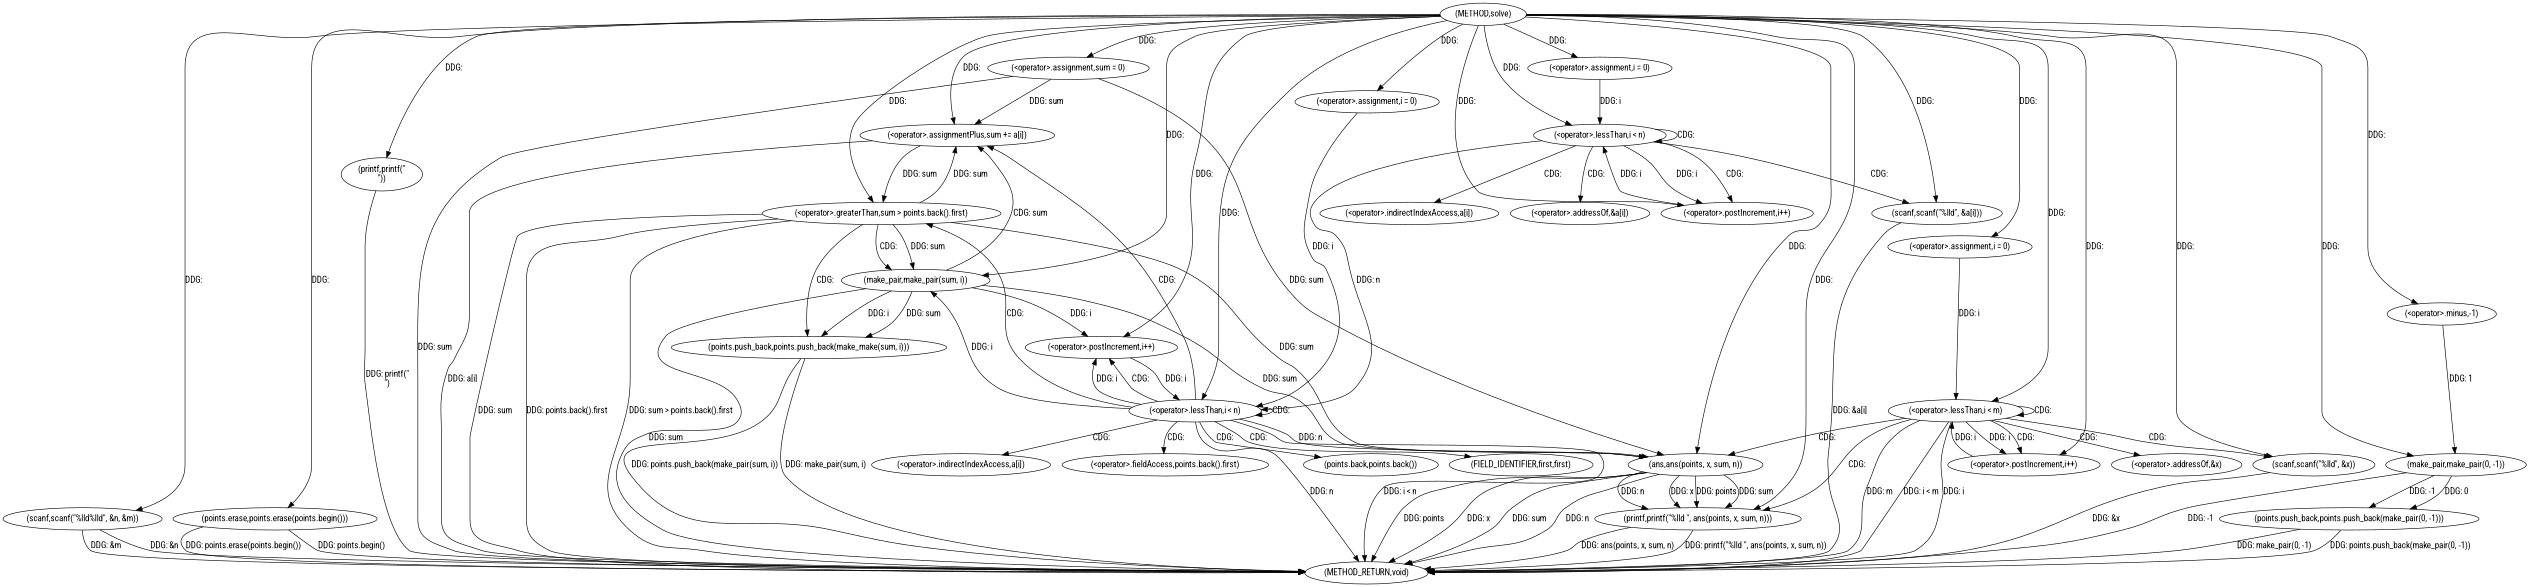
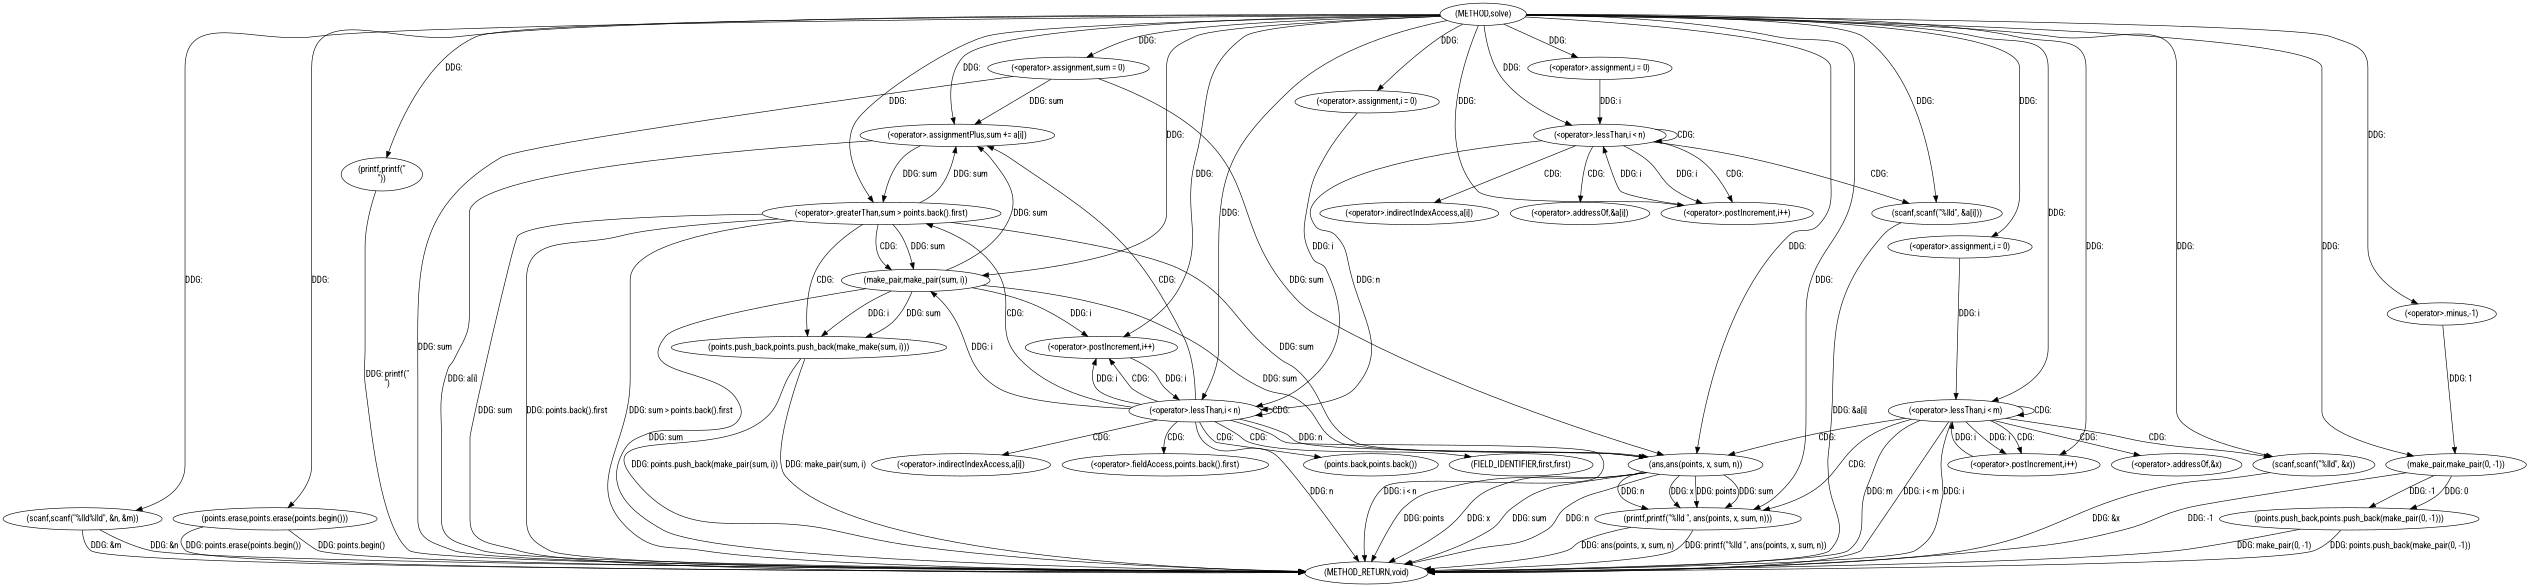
edge "(make_pair,make_pair(sum, i))" -> "(<operator>.assignmentPlus,sum += a[i])": label "CDG: sum" -> "DDG: sum"
